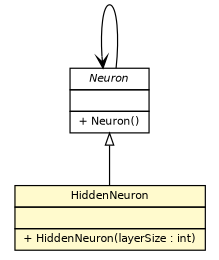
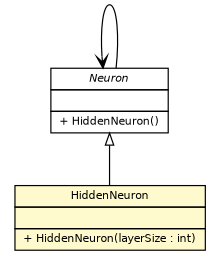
node "Neuron": text "+ Neuron()" -> "+ HiddenNeuron()"
